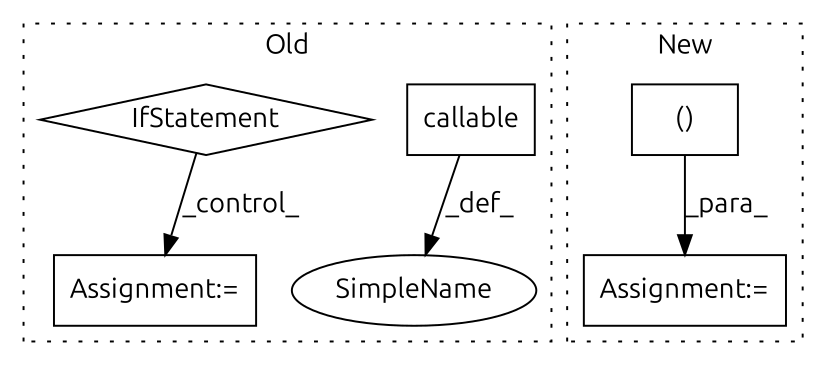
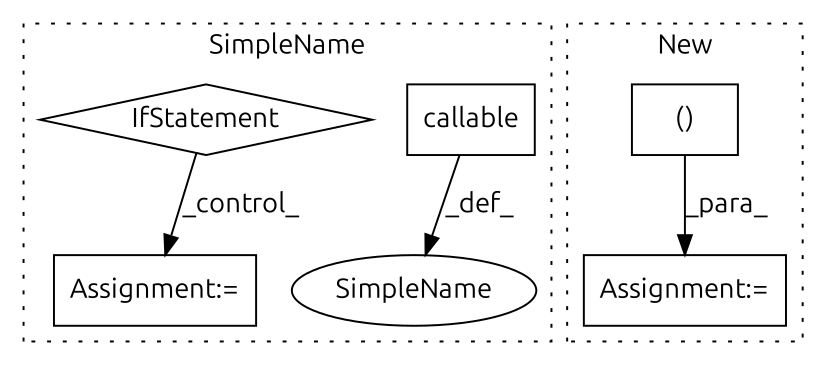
cluster "Old": label "Old" -> "SimpleName"
